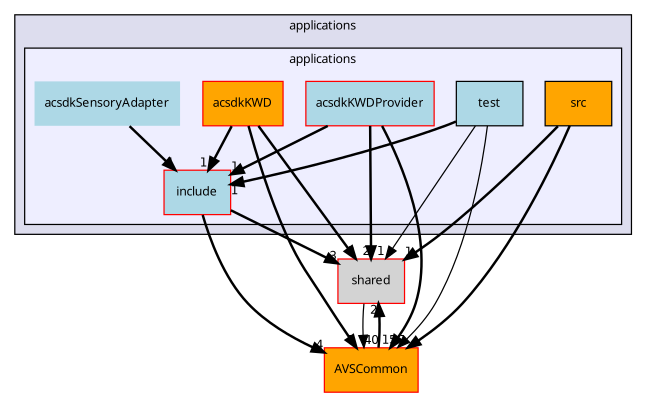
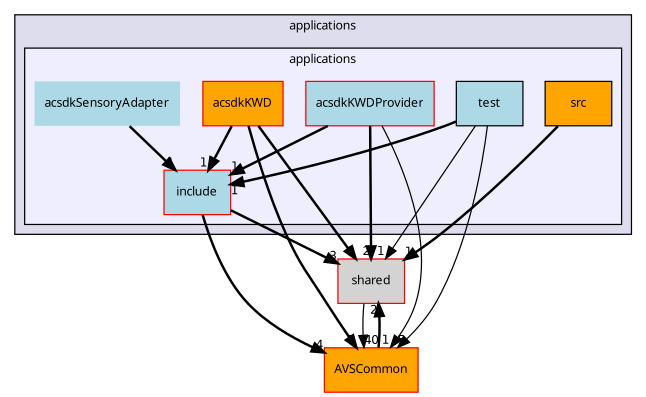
edge "acsdkKWDProvider" -> "AVSCommon": style bold -> solid
edge "src" -> "AVSCommon": removed
